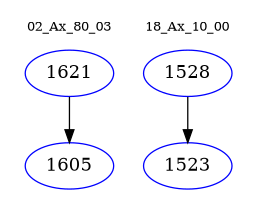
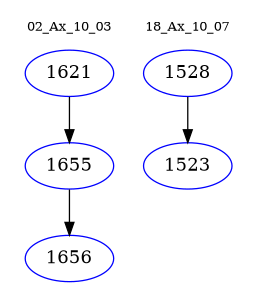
cluster "02_Ax_80_03": label "02_Ax_80_03" -> "02_Ax_10_03"
cluster "18_Ax_10_00": label "18_Ax_10_00" -> "18_Ax_10_07"
node "1605": label "1605" -> "1655"
node "1656": added
